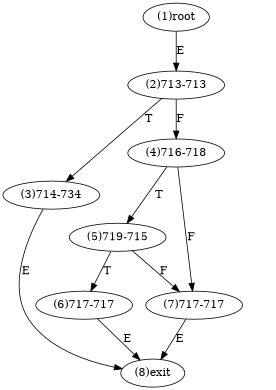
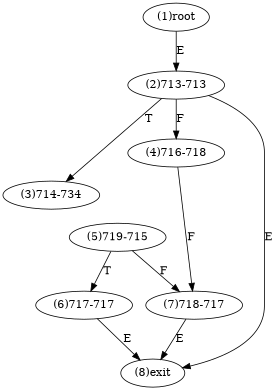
edge "(4)716-718" -> "(5)719-715": removed, label "T"
node "(7)717-717": label "(7)717-717" -> "(7)718-717"
edge "(3)714-734" -> "(8)exit": now "(2)713-713" -> "(8)exit"
